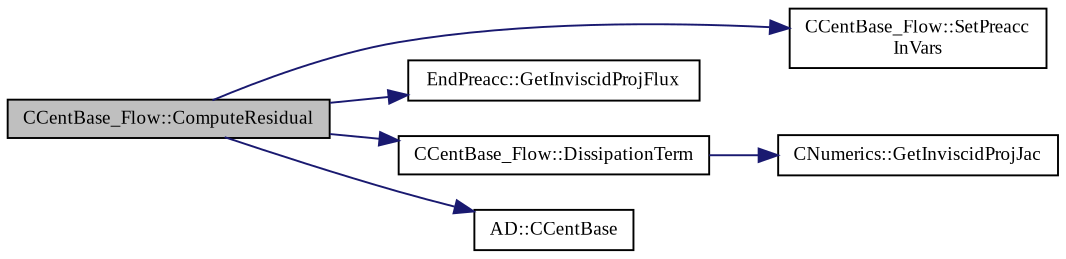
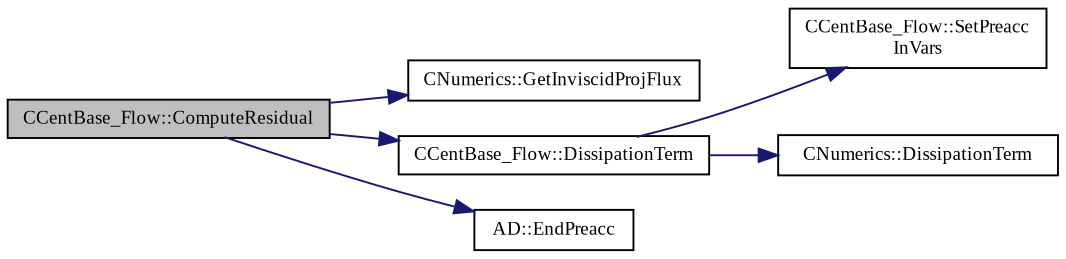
edge "CCentBase_Flow::ComputeResidual" -> "CCentBase_Flow::SetPreacc InVars": now "CCentBase_Flow::DissipationTerm" -> "CCentBase_Flow::SetPreacc InVars"
node "EndPreacc::GetInviscidProjFlux": label "EndPreacc::GetInviscidProjFlux" -> "CNumerics::GetInviscidProjFlux"
node "CNumerics::GetInviscidProjJac": label "CNumerics::GetInviscidProjJac" -> "CNumerics::DissipationTerm"
node "AD::CCentBase": label "AD::CCentBase" -> "AD::EndPreacc"
